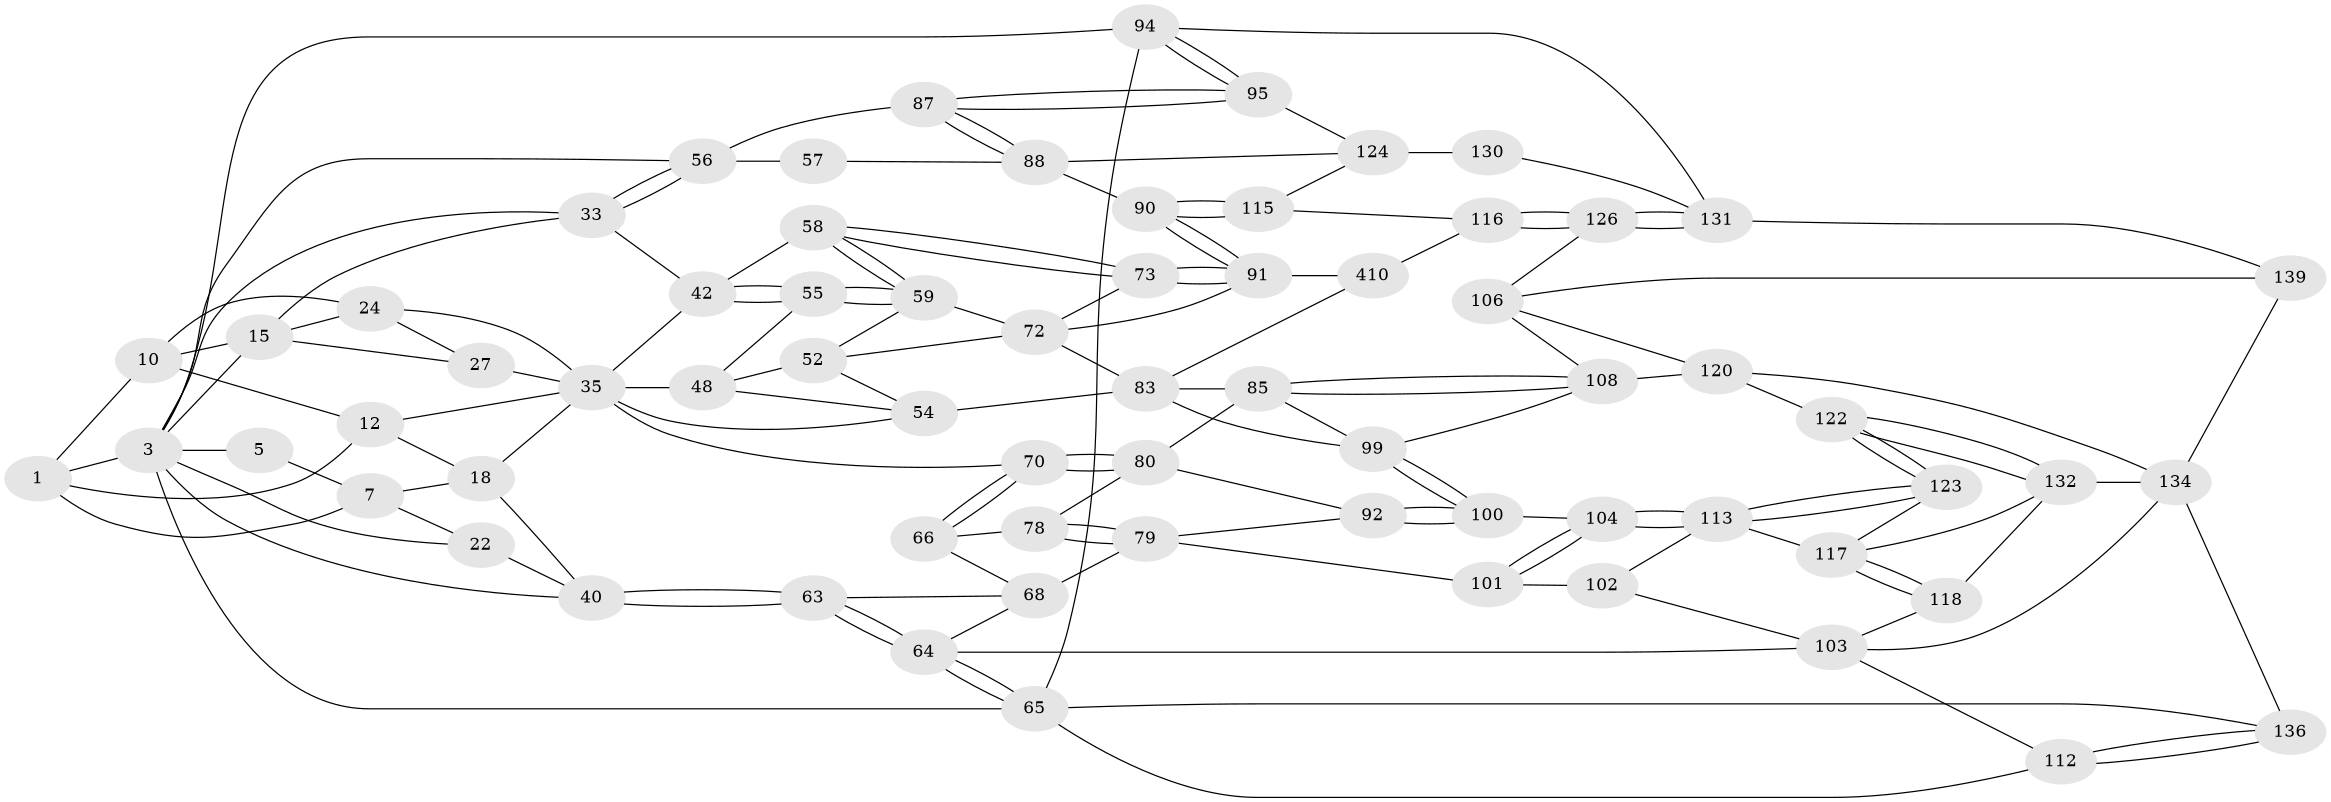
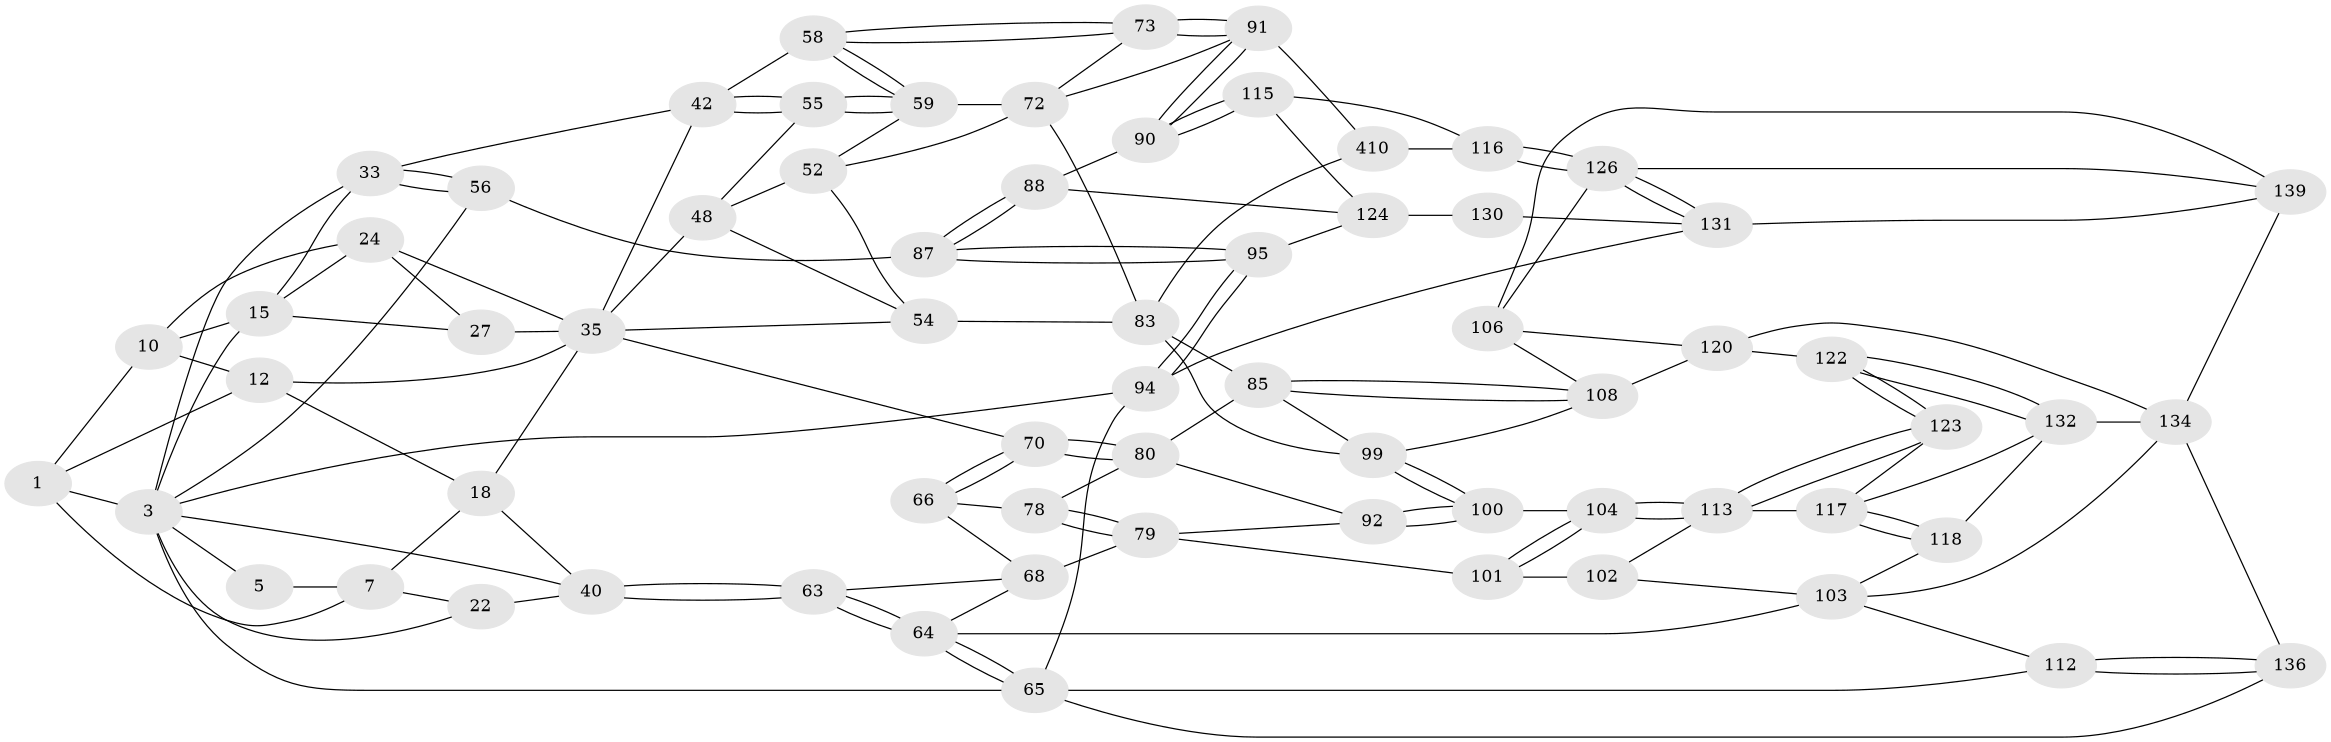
node "57": removed
edge "126" -- "139": added
